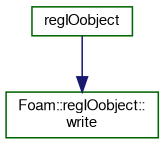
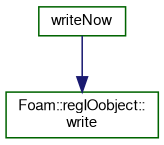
node "regIOobject": label "regIOobject" -> "writeNow"
